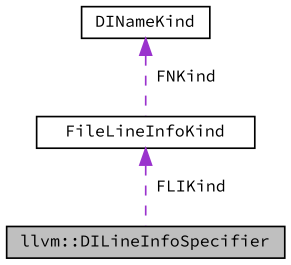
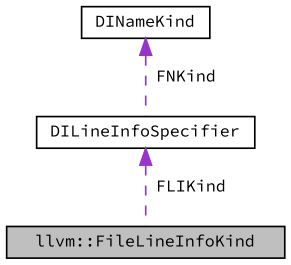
node "FileLineInfoKind": label "FileLineInfoKind" -> "DILineInfoSpecifier"
node "llvm::DILineInfoSpecifier": label "llvm::DILineInfoSpecifier" -> "llvm::FileLineInfoKind"
